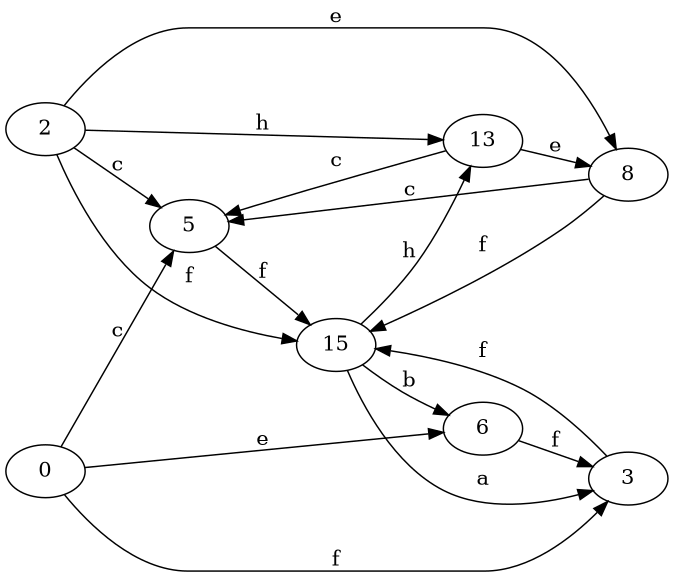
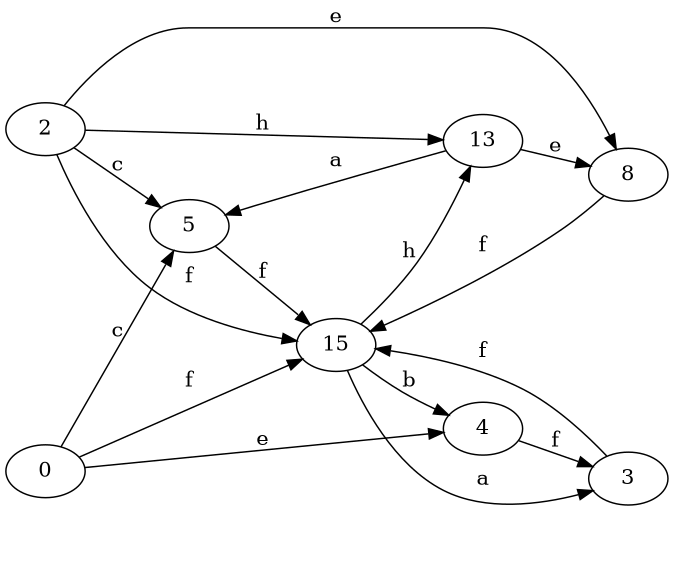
edge "13" -> "5": label "c" -> "a"
edge "8" -> "5": removed, label "c"
node "6": label "6" -> "4"
edge "0" -> "3": now "0" -> "15"
